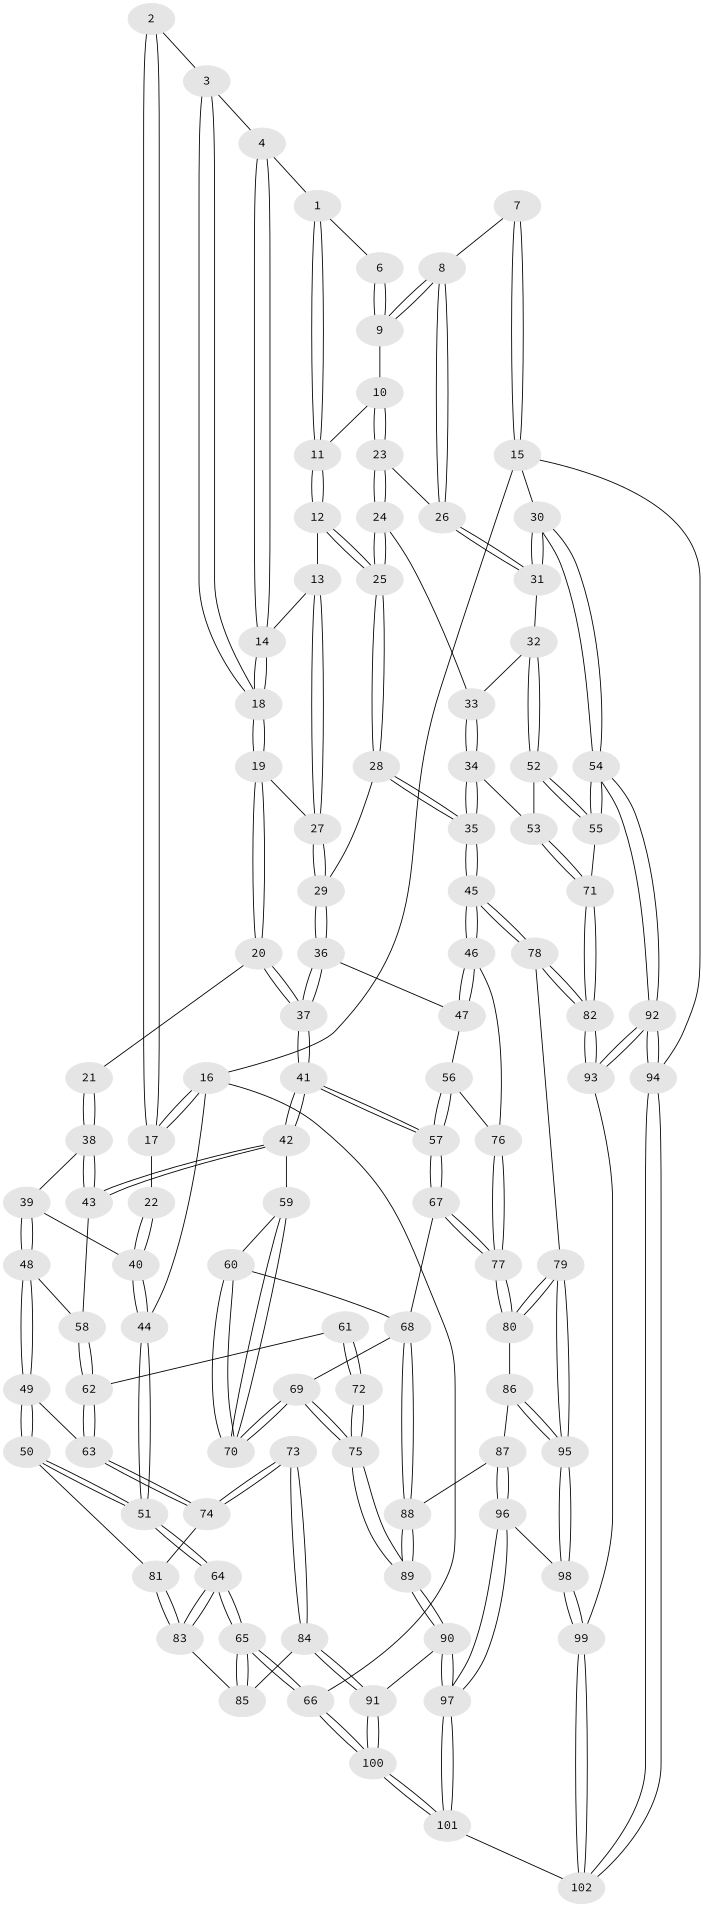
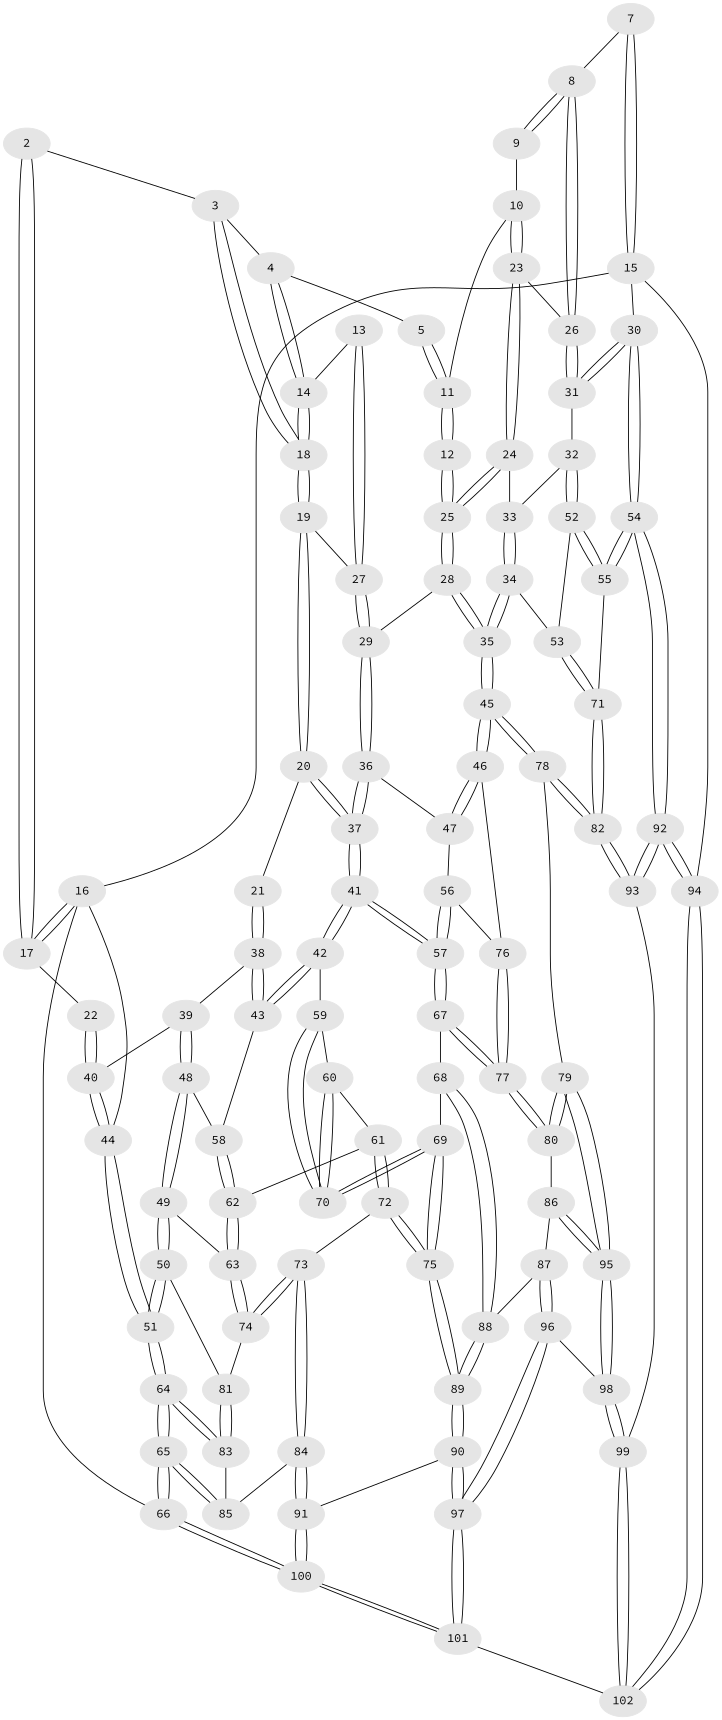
node "1": label "1" -> "5"
node "6": removed
edge "12" -- "13": removed
edge "72" -- "73": added
edge "60" -- "68": now "60" -- "61"
